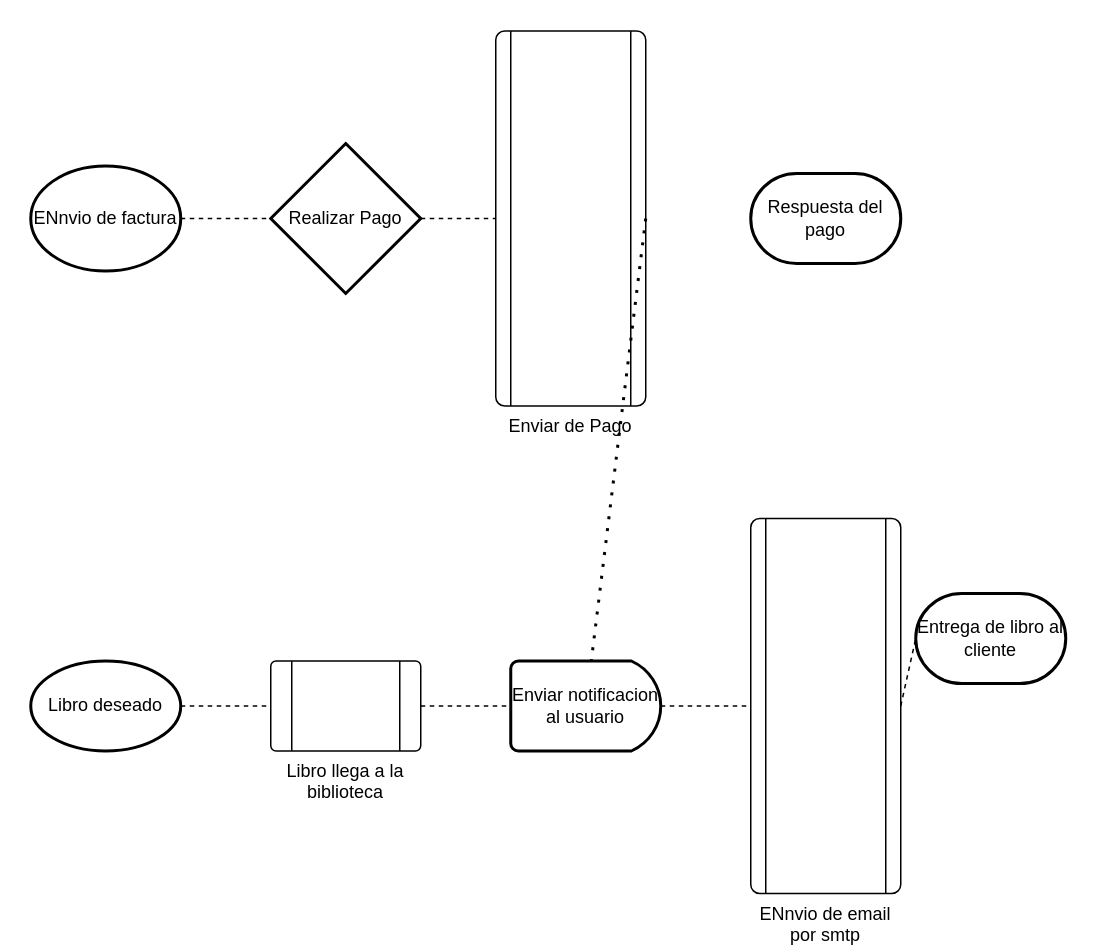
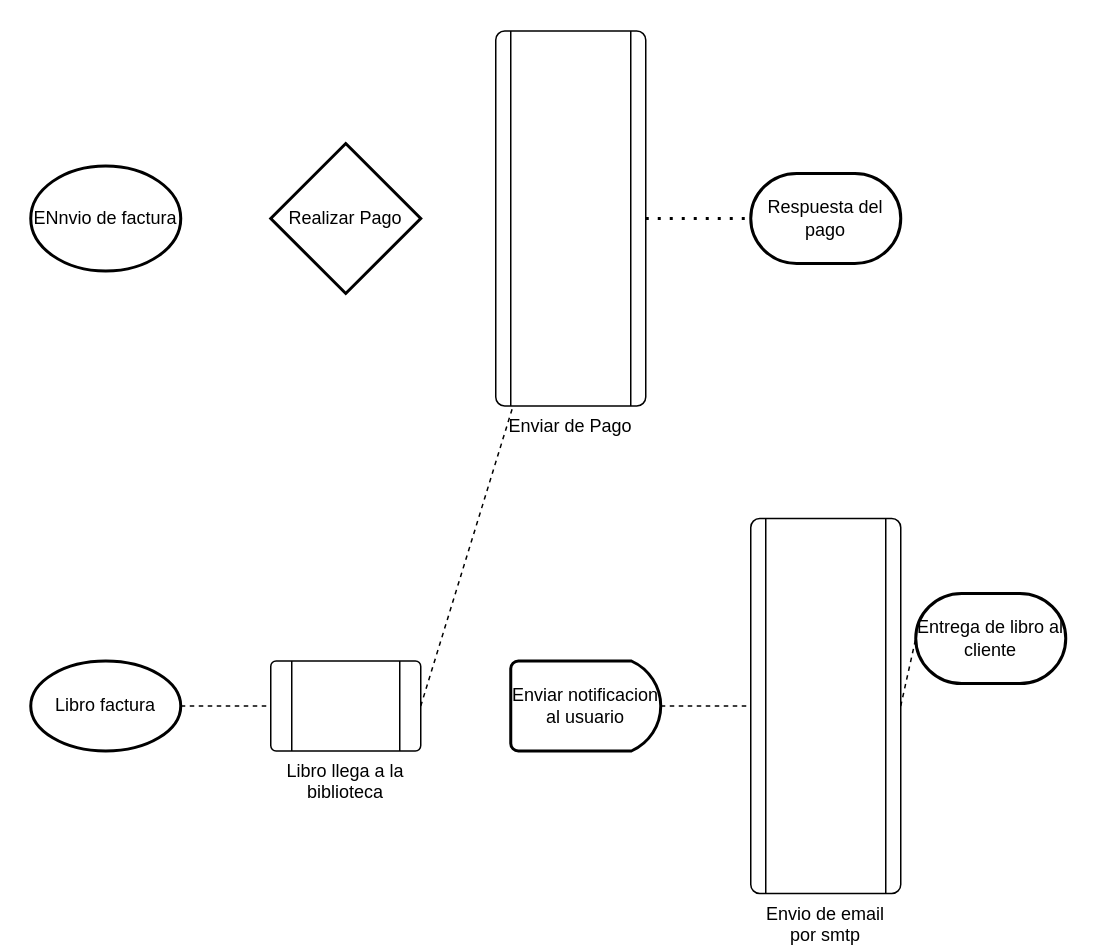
edge "ENnvio de factura" -- "Realizar Pago": removed
edge "Realizar Pago" -- "Enviar de Pago": removed
edge "Enviar de Pago" -- "Enviar notificacion al usuario": now "Enviar de Pago" -- "Respuesta del pago"
node "Libro deseado": label "Libro deseado" -> "Libro factura"
edge "Libro llega a la biblioteca" -- "Enviar notificacion al usuario": now "Libro llega a la biblioteca" -- "Enviar de Pago"
node "ENnvio de email por smtp": label "ENnvio de email por smtp" -> "Envio de email por smtp"
